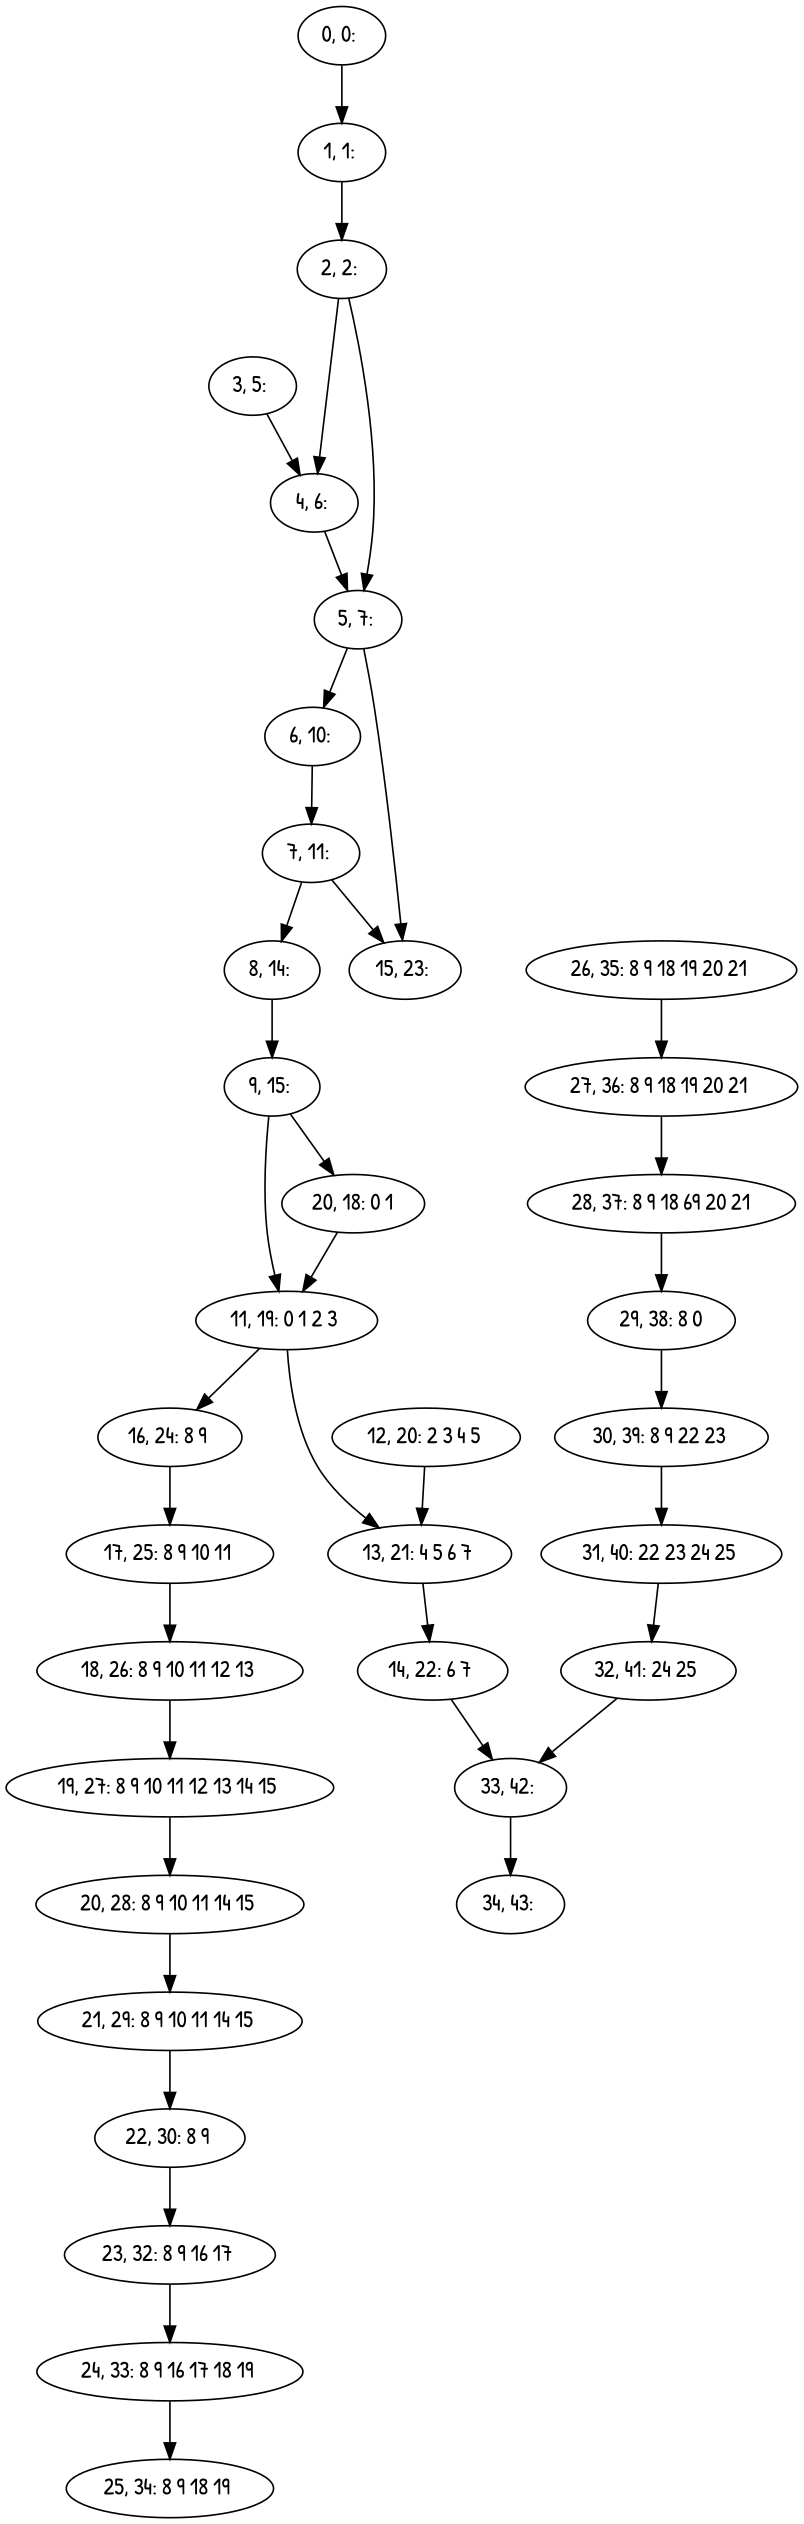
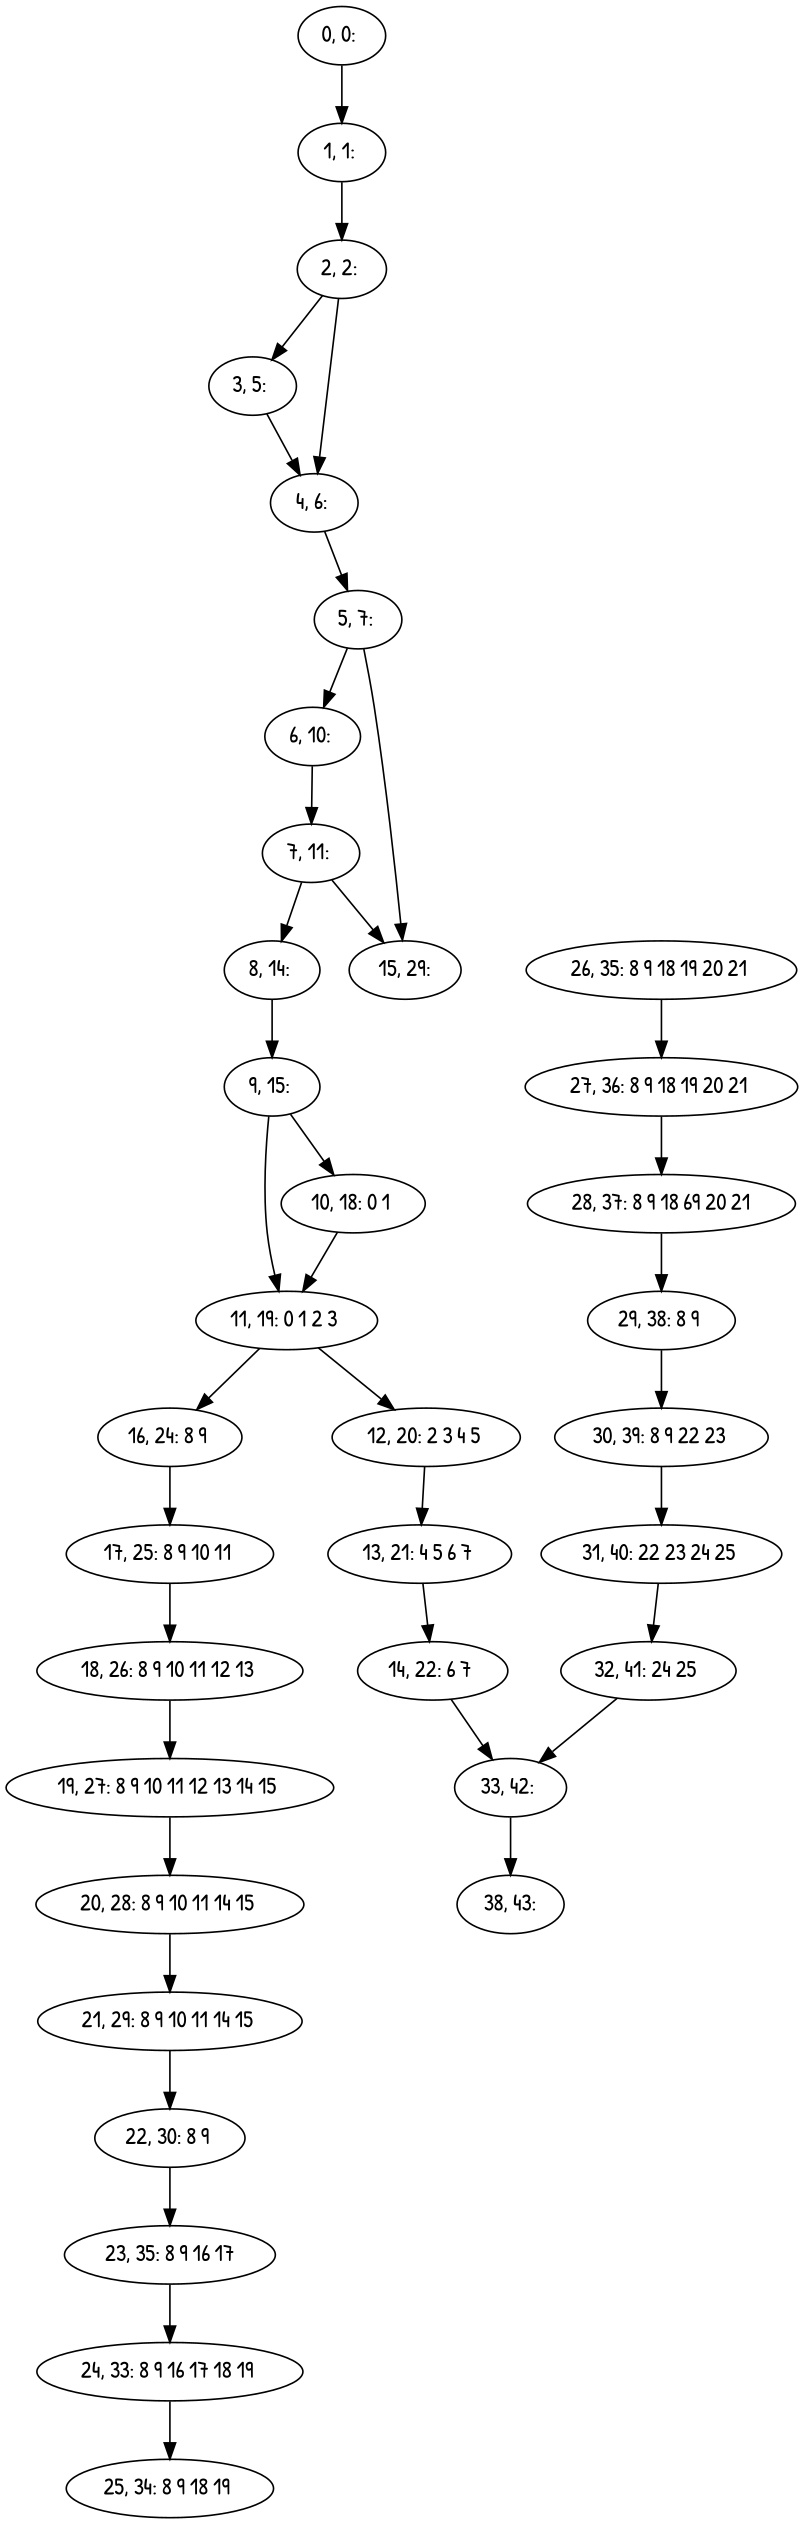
edge "2, 2:" -> "5, 7:": now "2, 2:" -> "3, 5:"
node "15, 23:": label "15, 23:" -> "15, 29:"
node "20, 18: 0 1": label "20, 18: 0 1" -> "10, 18: 0 1"
node "29, 38: 8 0": label "29, 38: 8 0" -> "29, 38: 8 9"
edge "11, 19: 0 1 2 3" -> "13, 21: 4 5 6 7": now "11, 19: 0 1 2 3" -> "12, 20: 2 3 4 5"
node "34, 43:": label "34, 43:" -> "38, 43:"
node "23, 32: 8 9 16 17": label "23, 32: 8 9 16 17" -> "23, 35: 8 9 16 17"
